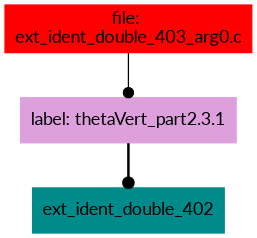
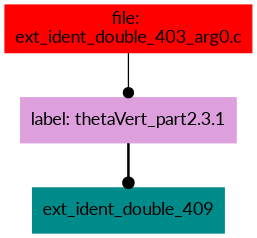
node "ext_ident_double_402": label "ext_ident_double_402" -> "ext_ident_double_409"
